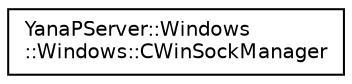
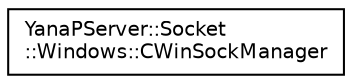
node "YanaPServer::Windows ::Windows::CWinSockManager": label "YanaPServer::Windows ::Windows::CWinSockManager" -> "YanaPServer::Socket ::Windows::CWinSockManager"
